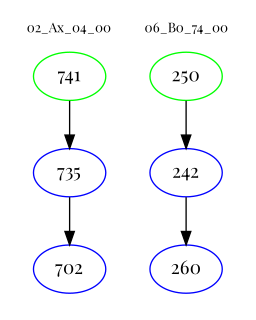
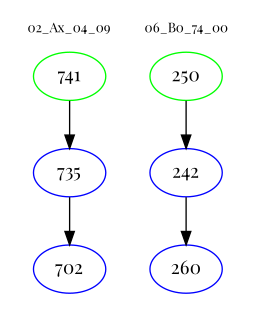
cluster "02_Ax_04_00": label "02_Ax_04_00" -> "02_Ax_04_09"
